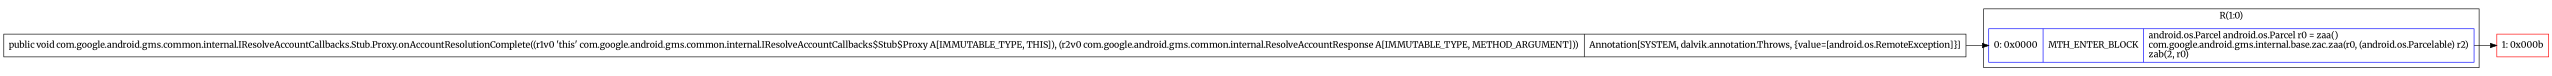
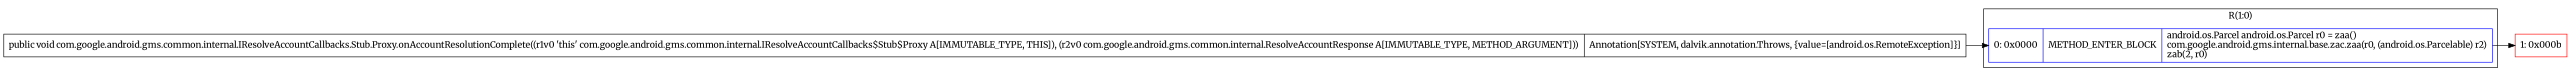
node "0: 0x0000": text "MTH_ENTER_BLOCK" -> "METHOD_ENTER_BLOCK"
